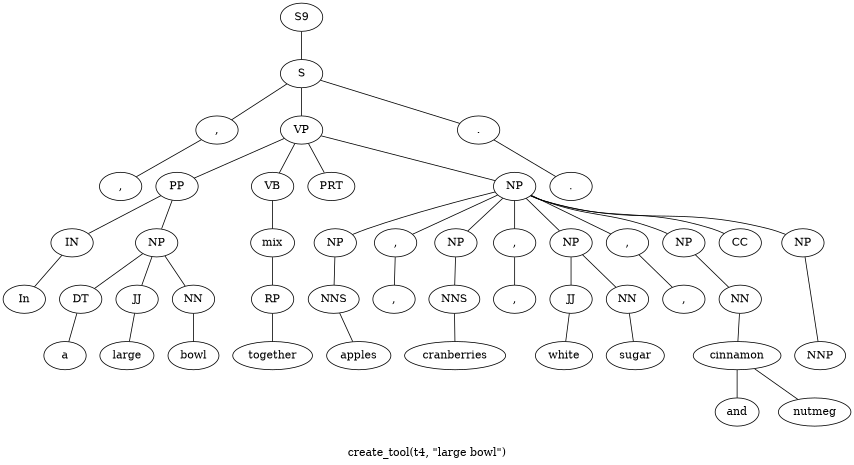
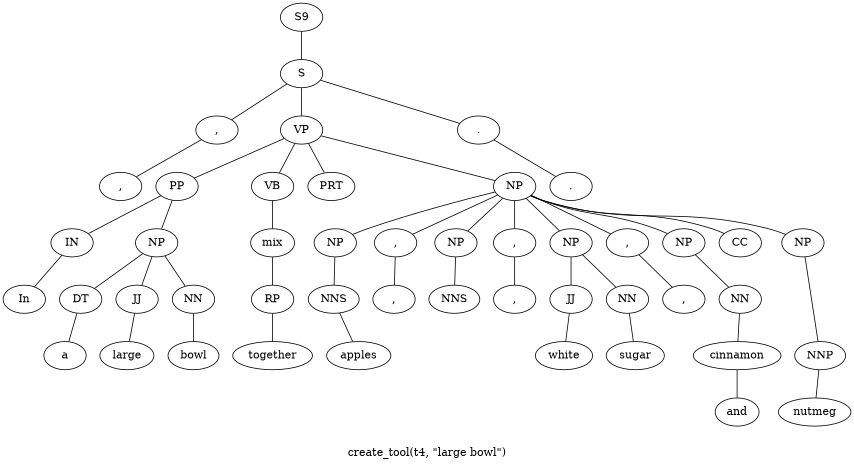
node "cranberries": removed
edge "cinnamon" -- "nutmeg": now "NNP" -- "nutmeg"
